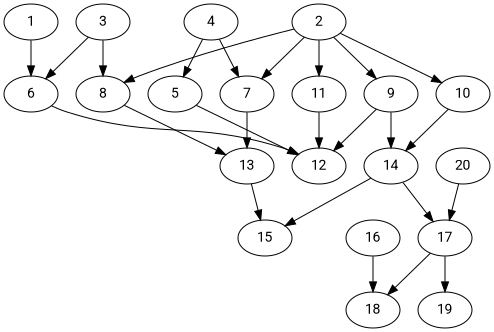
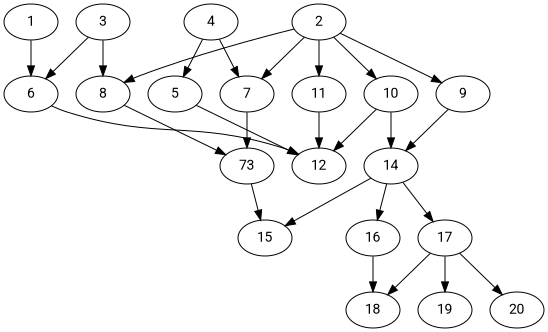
edge "9" -> "12": now "10" -> "12"
node "13": label "13" -> "73"
edge "14" -> "16": added
edge "20" -> "17": reversed
